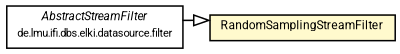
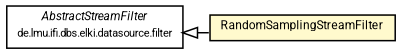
edge "AbstractStreamFilter" -> "RandomSamplingStreamFilter": reversed
